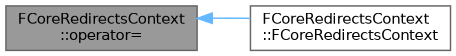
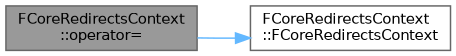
edge "FCoreRedirectsContext ::FCoreRedirectsContext" -> "FCoreRedirectsContext ::operator=": reversed
